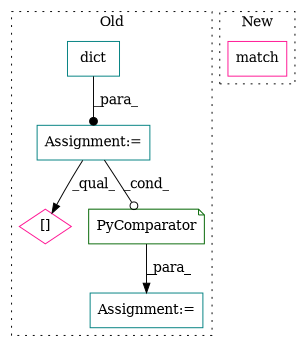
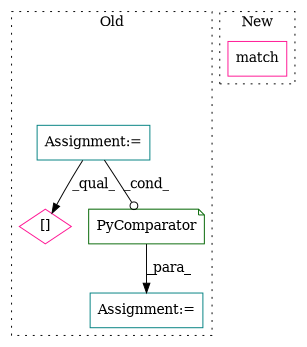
node "dict": removed
